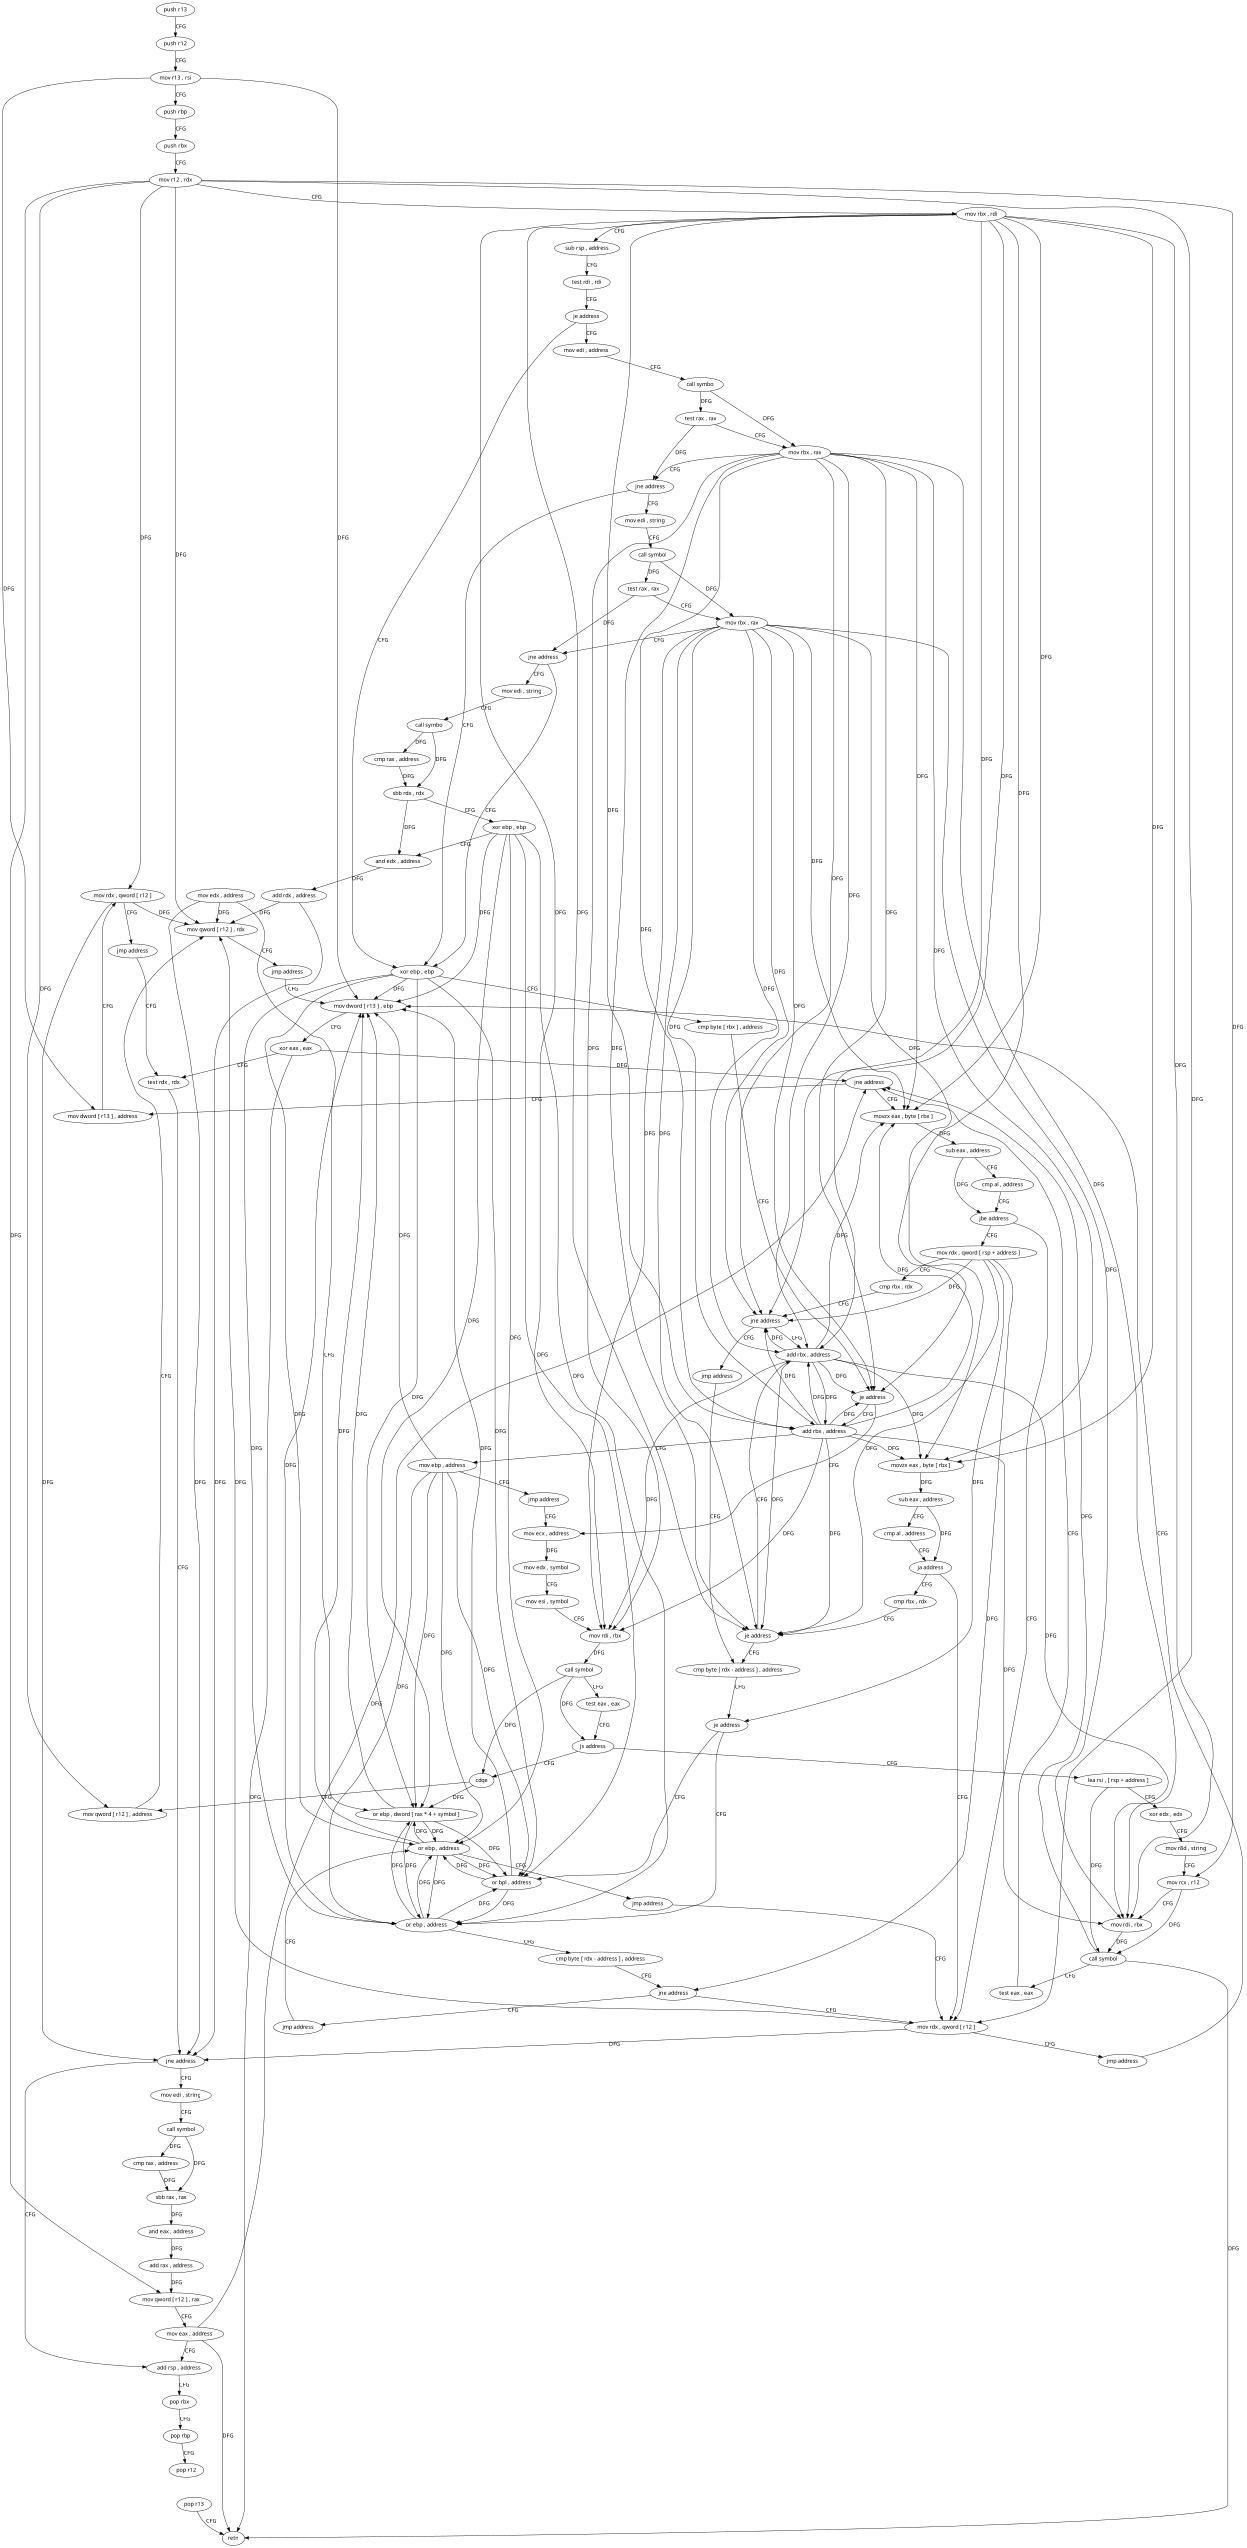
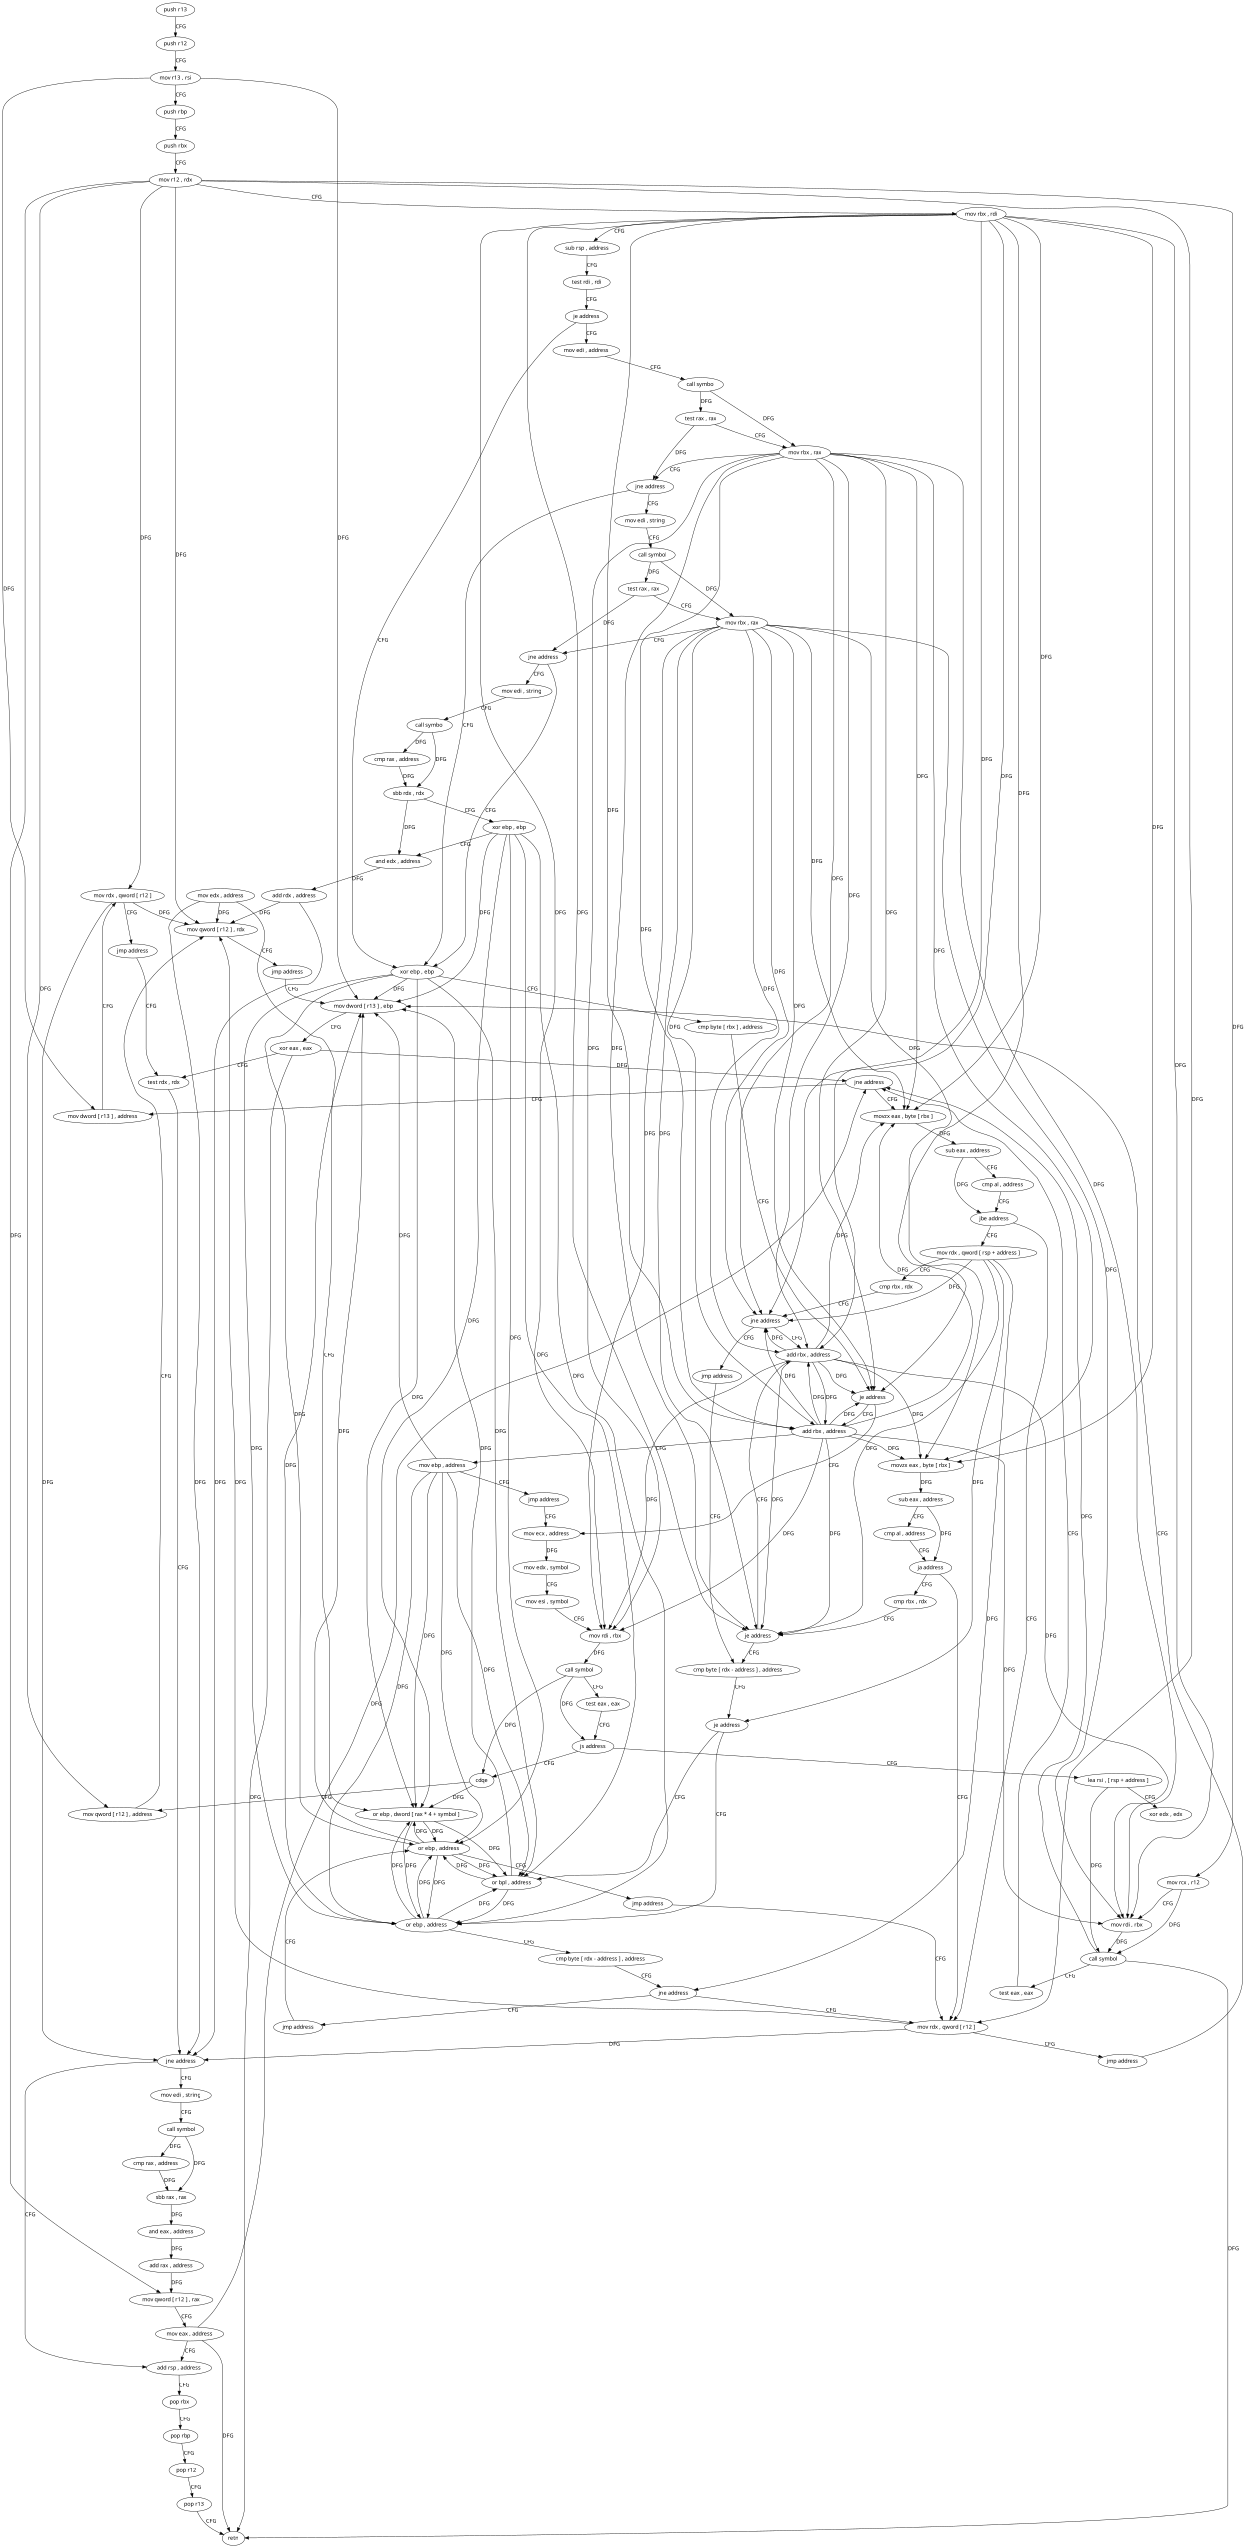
edge "or ebp , dword [ rax * 4 + symbol ]" -> "mov dword [ r13 ] , ebp": removed, label "DFG"
node "mov r8d , string": removed
edge "pop r12" -> "pop r13": added, label "CFG"
